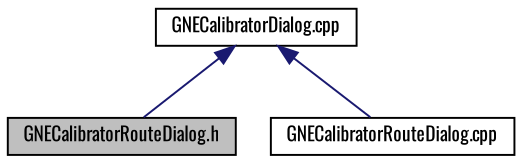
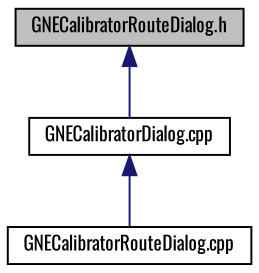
edge "GNECalibratorRouteDialog.h" -> "GNECalibratorDialog.cpp": reversed
